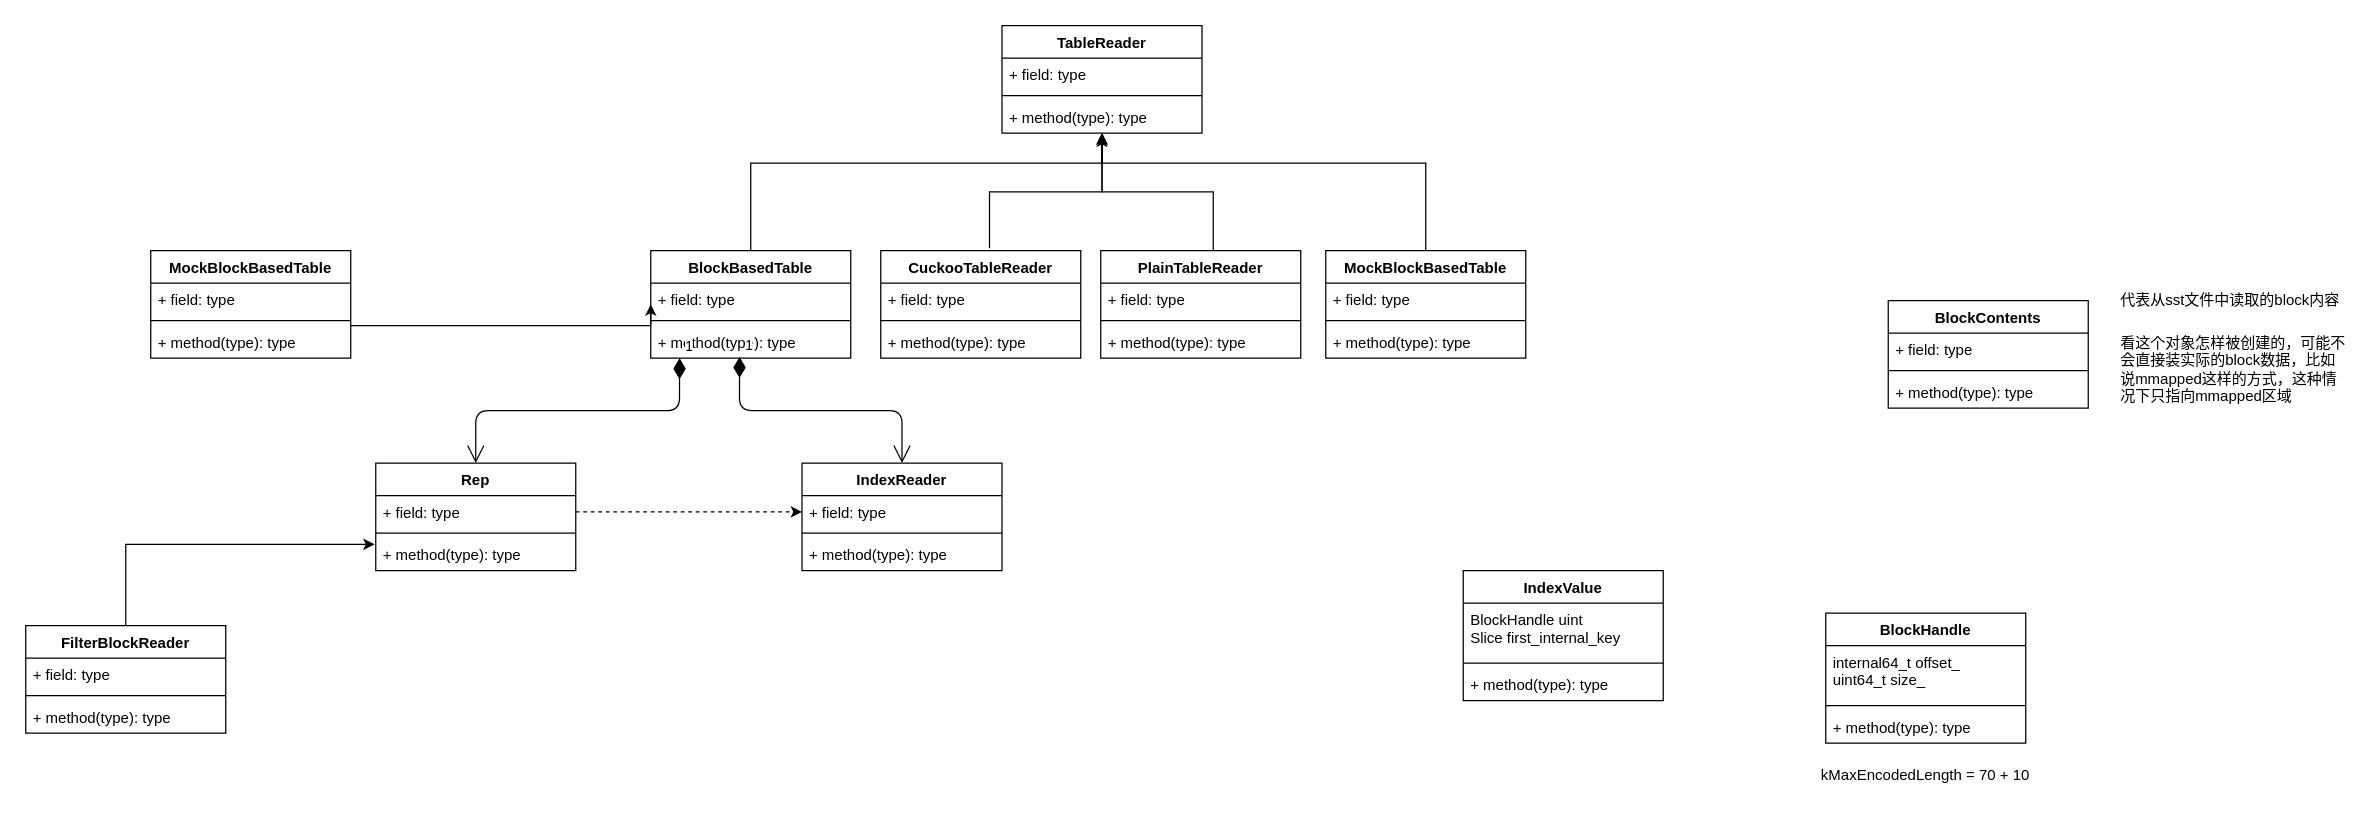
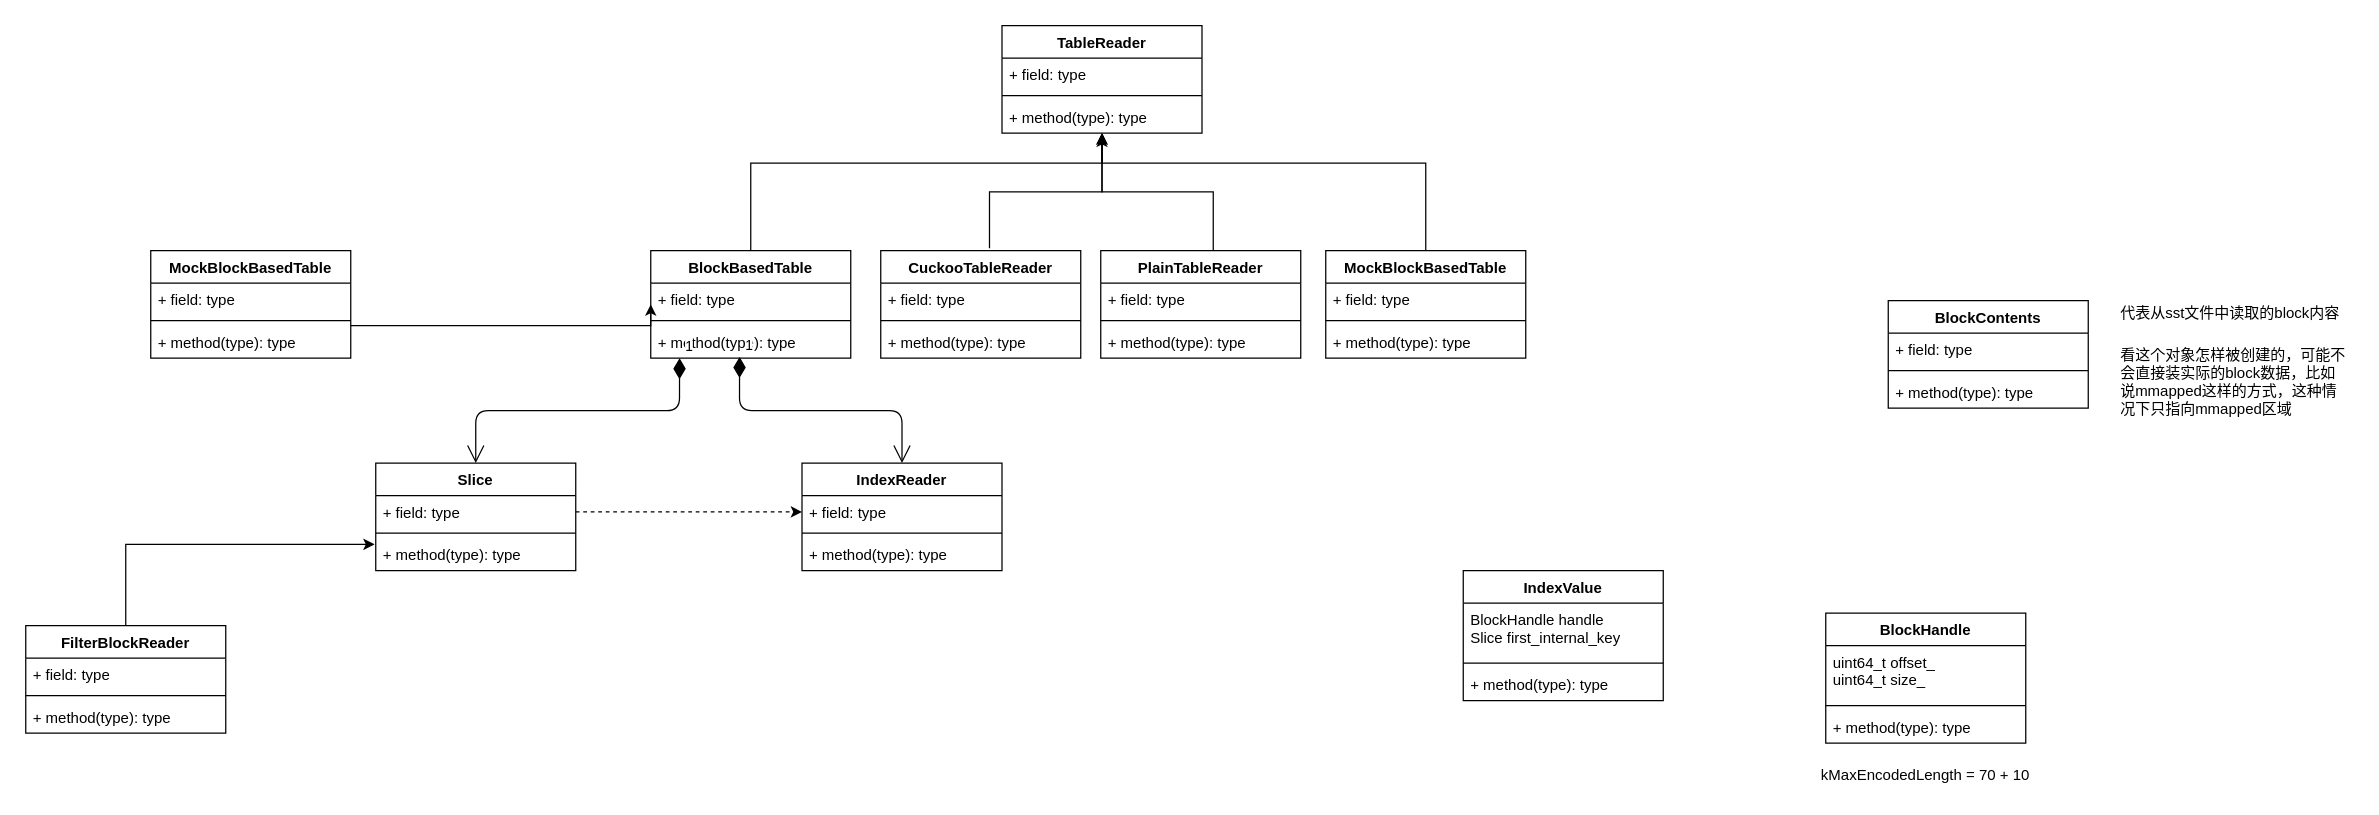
node "代表从sst文件中读取的block内容 看这个对象怎样被创建的，可能不会直接装实际的block数据，比如说mmapped这样的方式，这种情况下只指向mmapped区域": moved (2233, 346) -> (2233, 358)
node "Rep": label "Rep" -> "Slice"
node "BlockHandle uint Slice first_internal_key": label "BlockHandle uint Slice first_internal_key" -> "BlockHandle handle Slice first_internal_key"
node "internal64_t offset_ uint64_t size_": label "internal64_t offset_ uint64_t size_" -> "uint64_t offset_ uint64_t size_"
